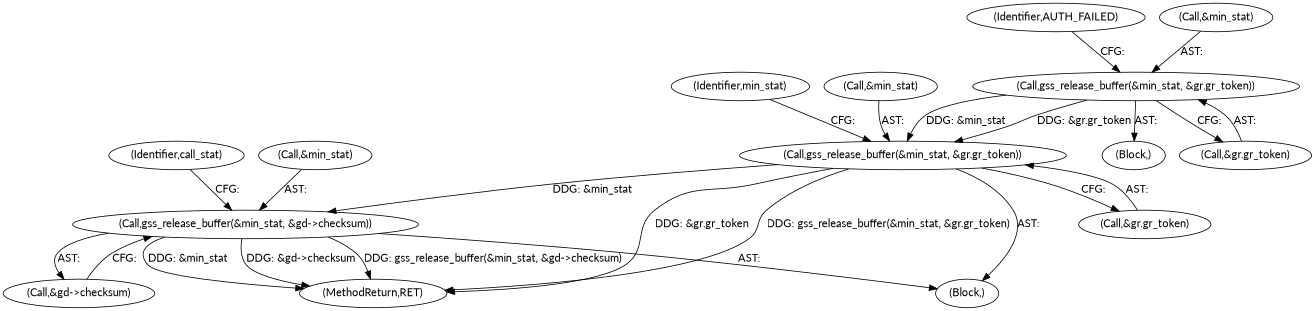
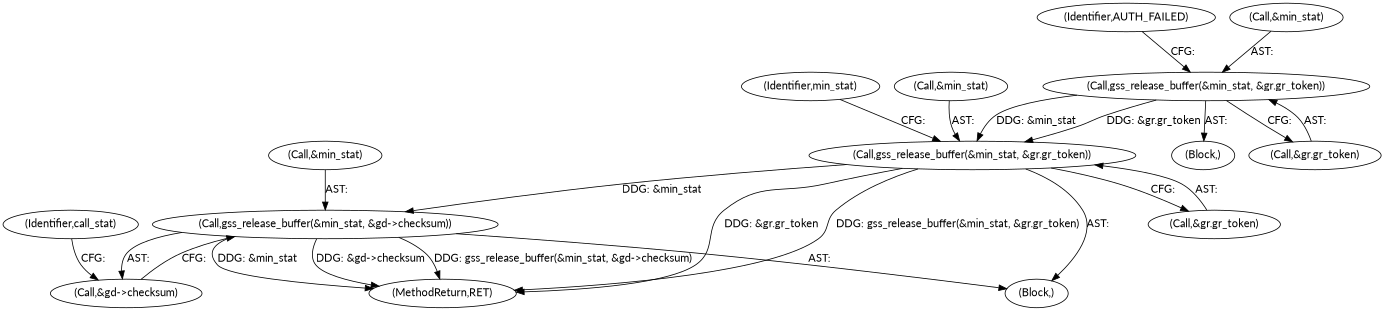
edge "(Identifier,call_stat)" -> "(Call,gss_release_buffer(&min_stat, &gd->checksum))": now "(Identifier,call_stat)" -> "(Call,&gd->checksum)"
